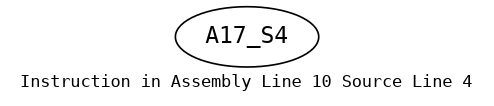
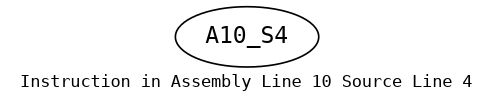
node "A17_S4": label "A17_S4" -> "A10_S4"
